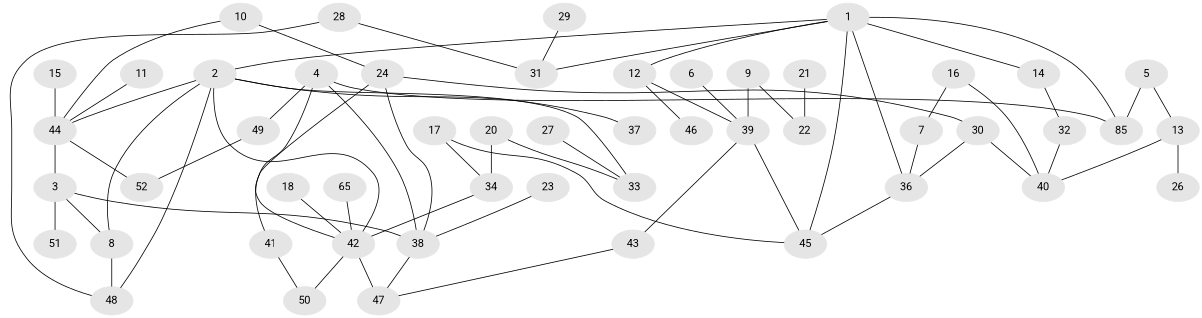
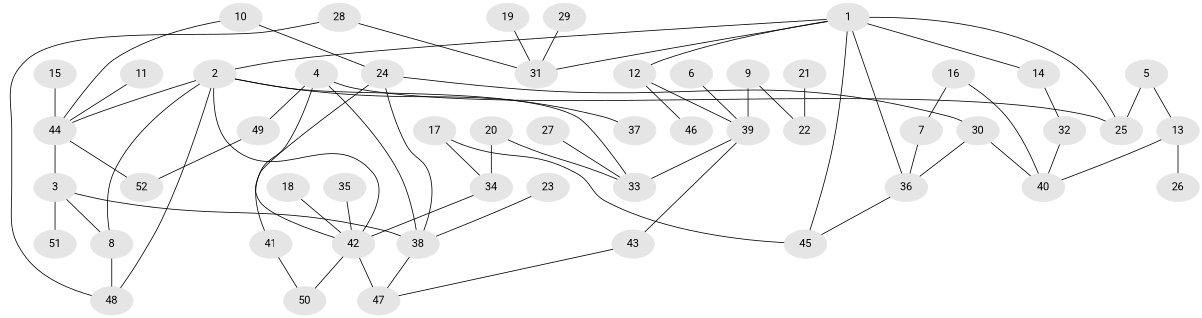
node "19": added
node "85": label "85" -> "25"
node "65": label "65" -> "35"
edge "39" -- "45": now "39" -- "33"
